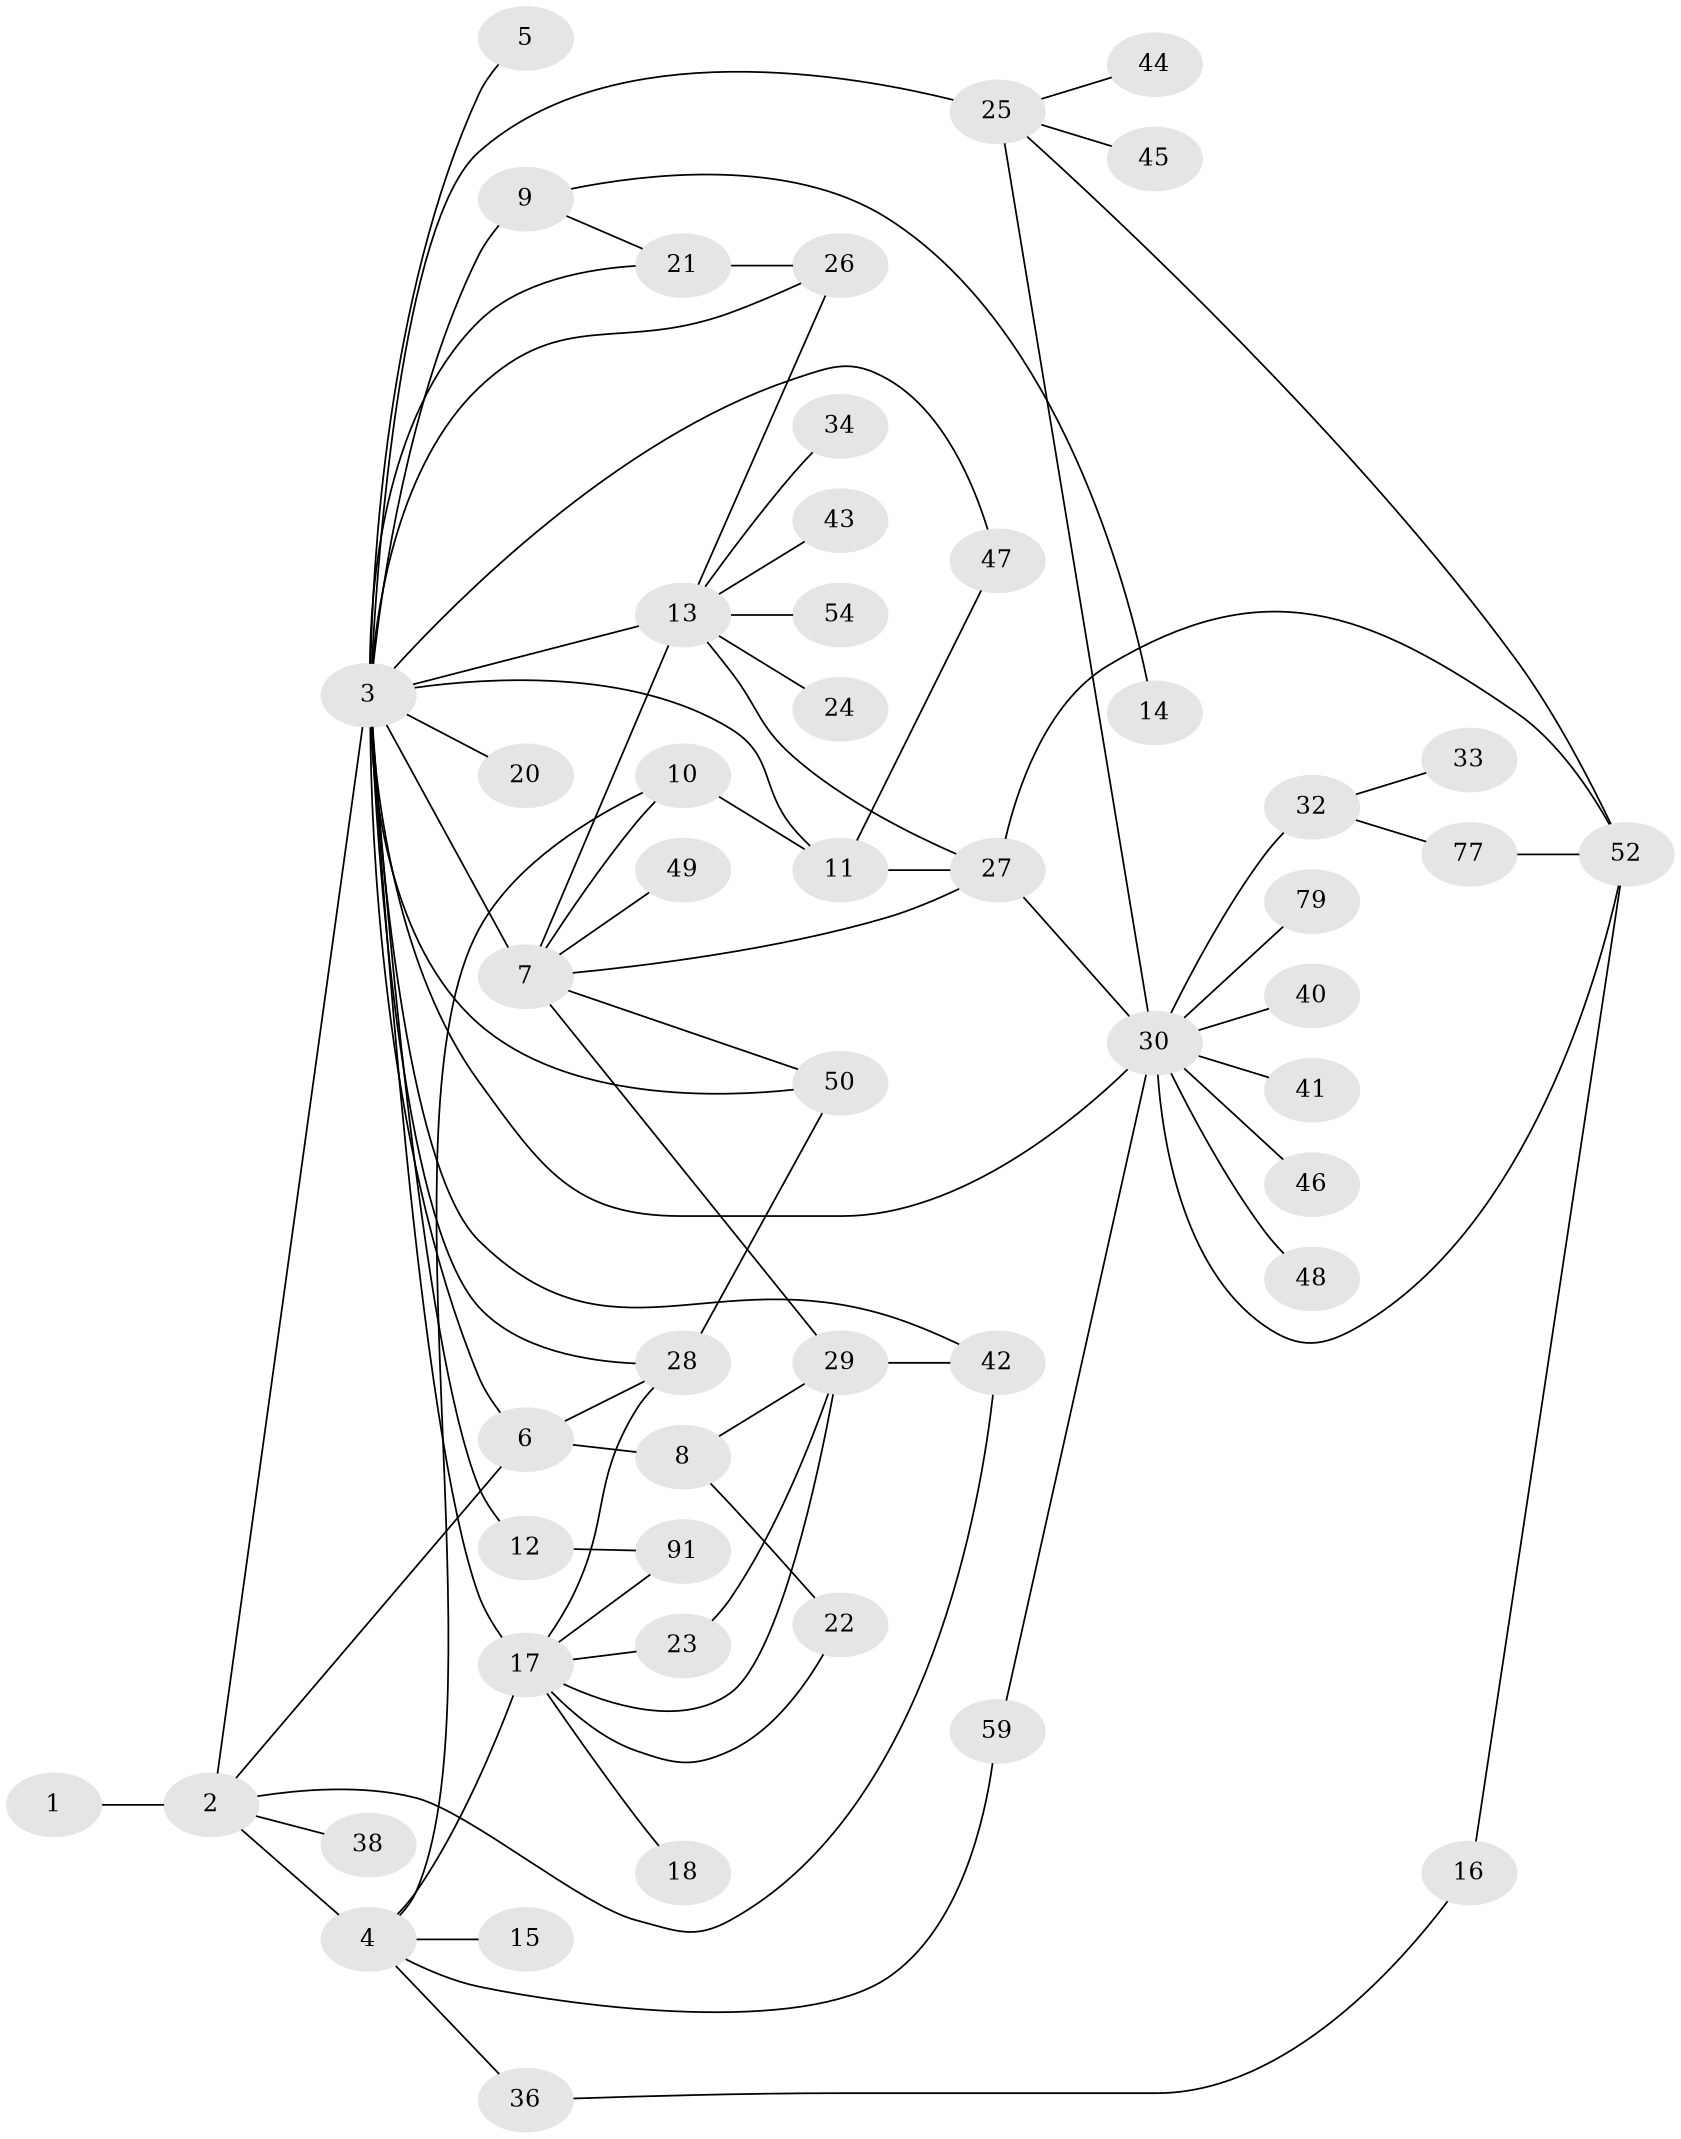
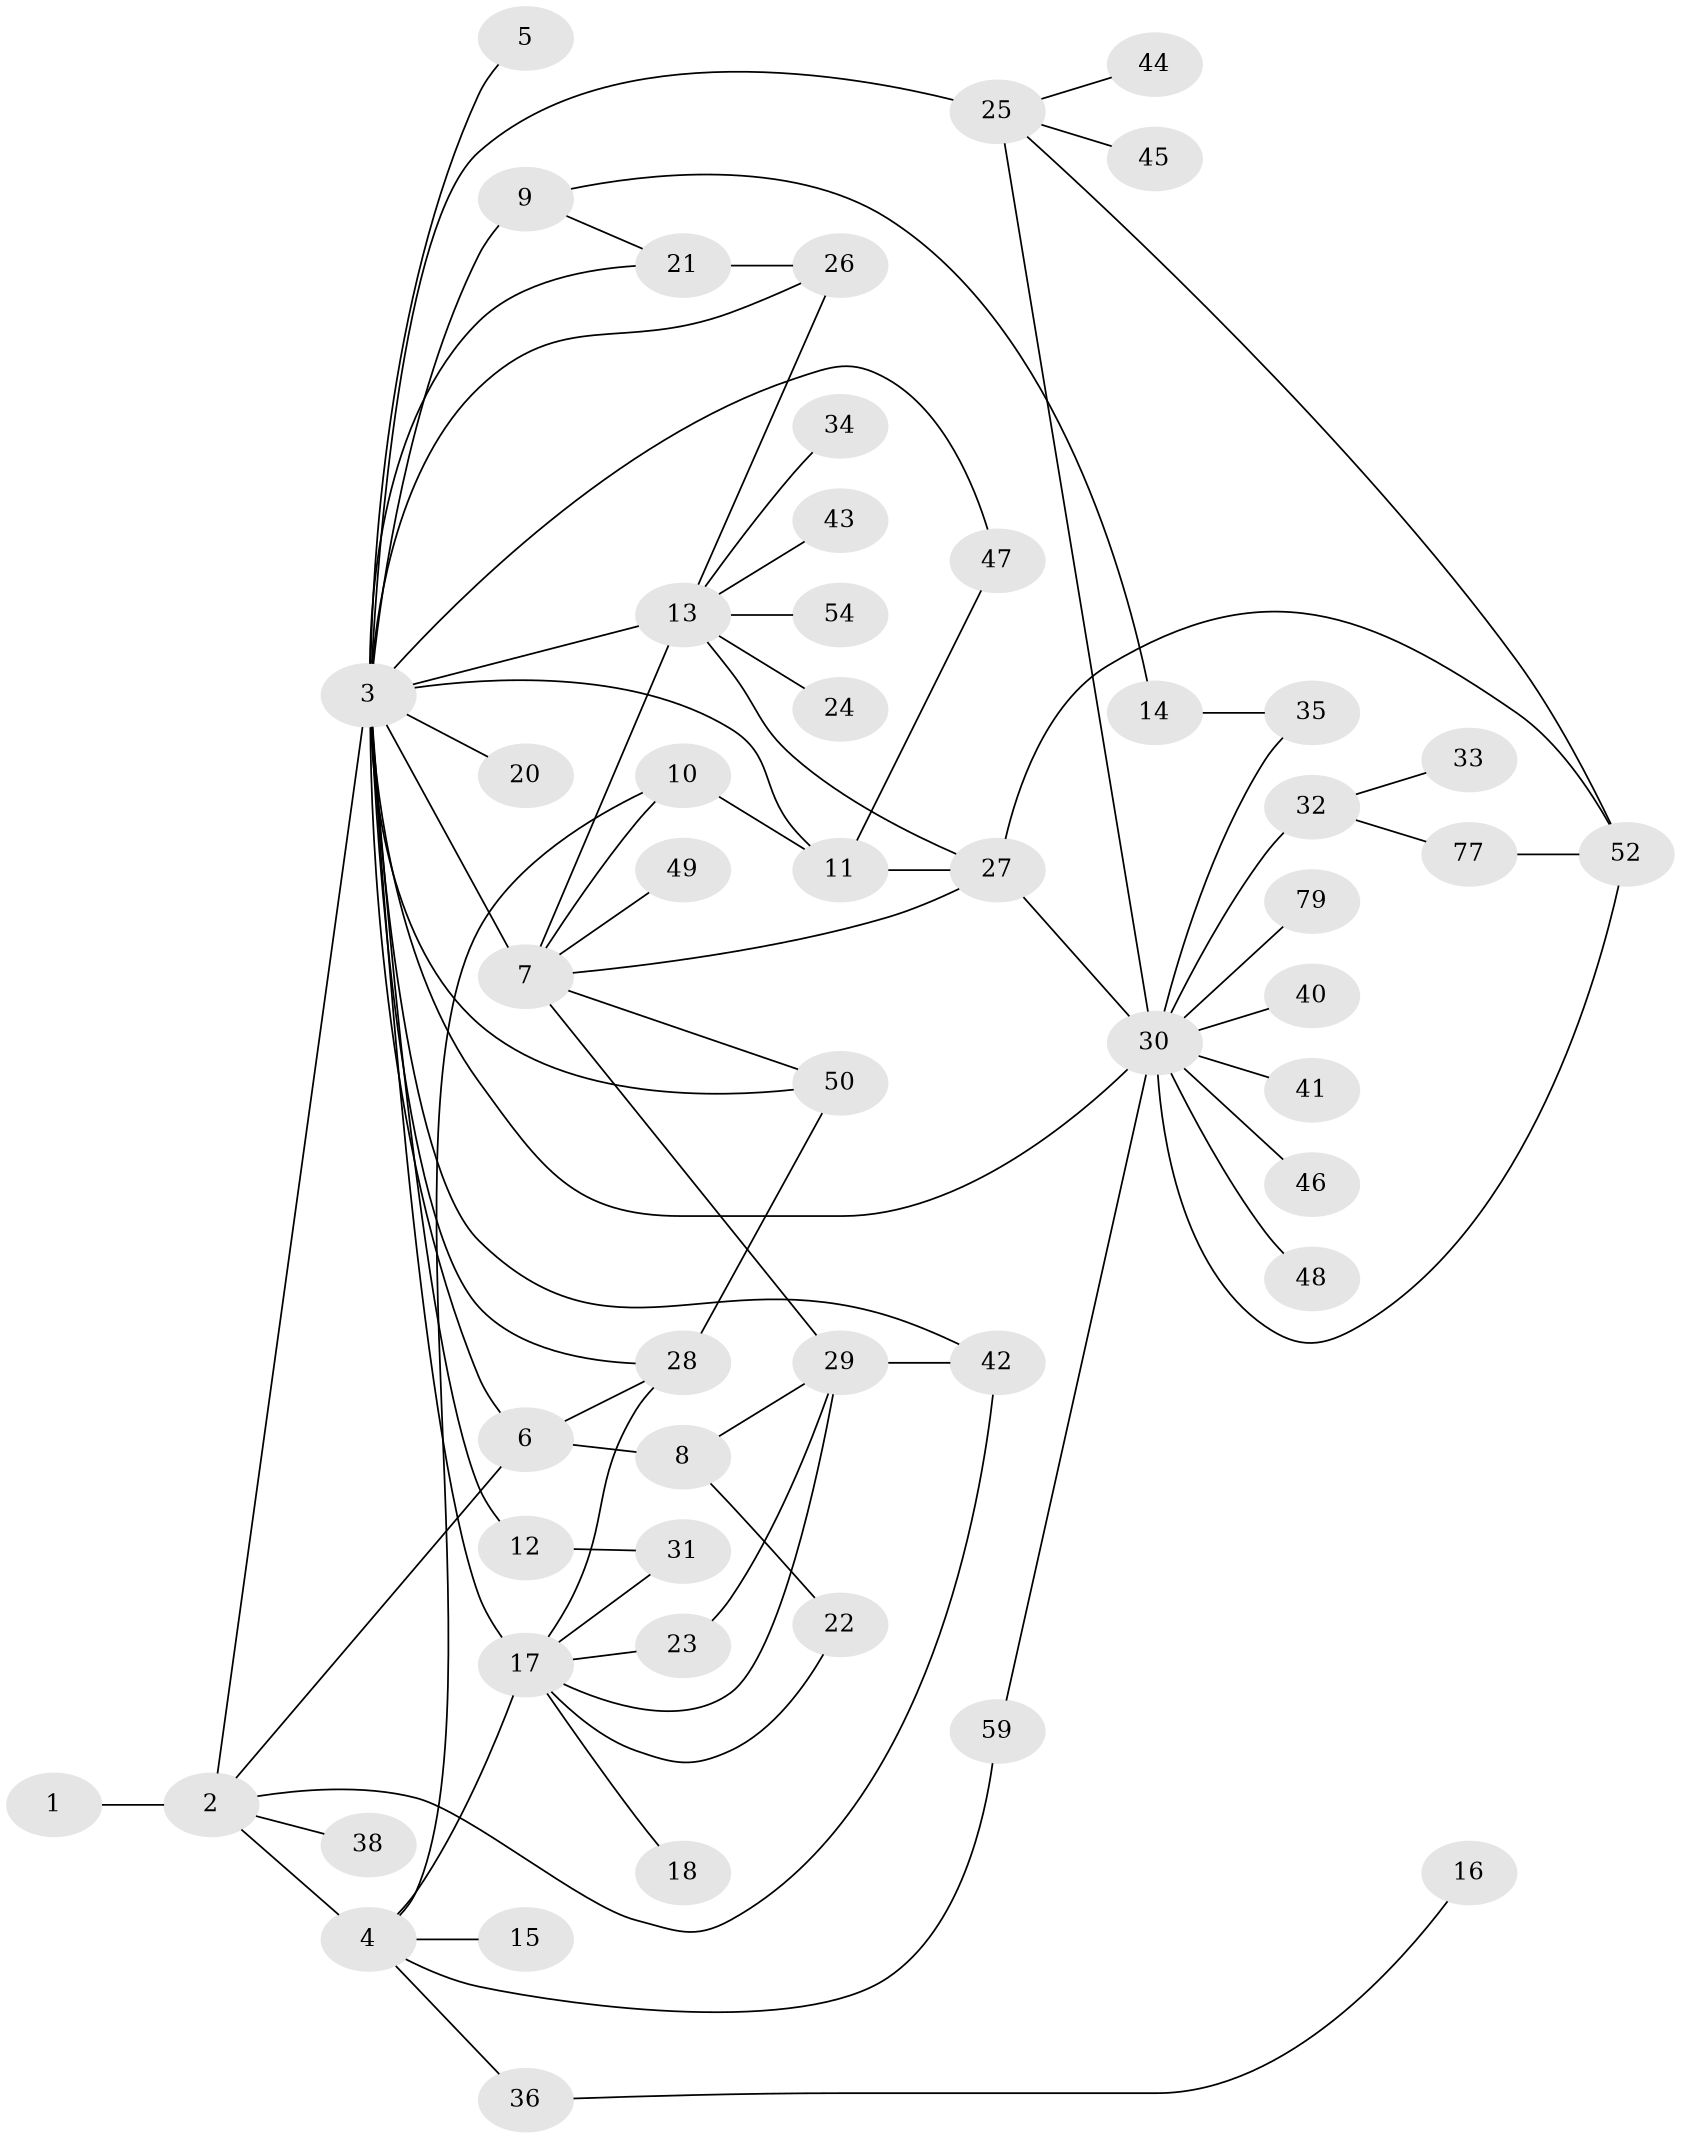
node "35": added
edge "52" -- "16": removed
node "91": label "91" -> "31"
